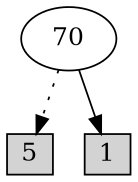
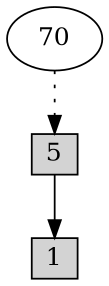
edge "70" -> "1": now "5" -> "1"
